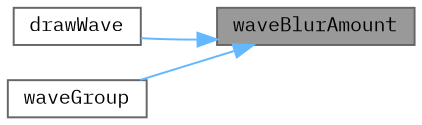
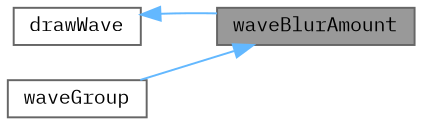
edge "drawWave" -> "waveBlurAmount": reversed
